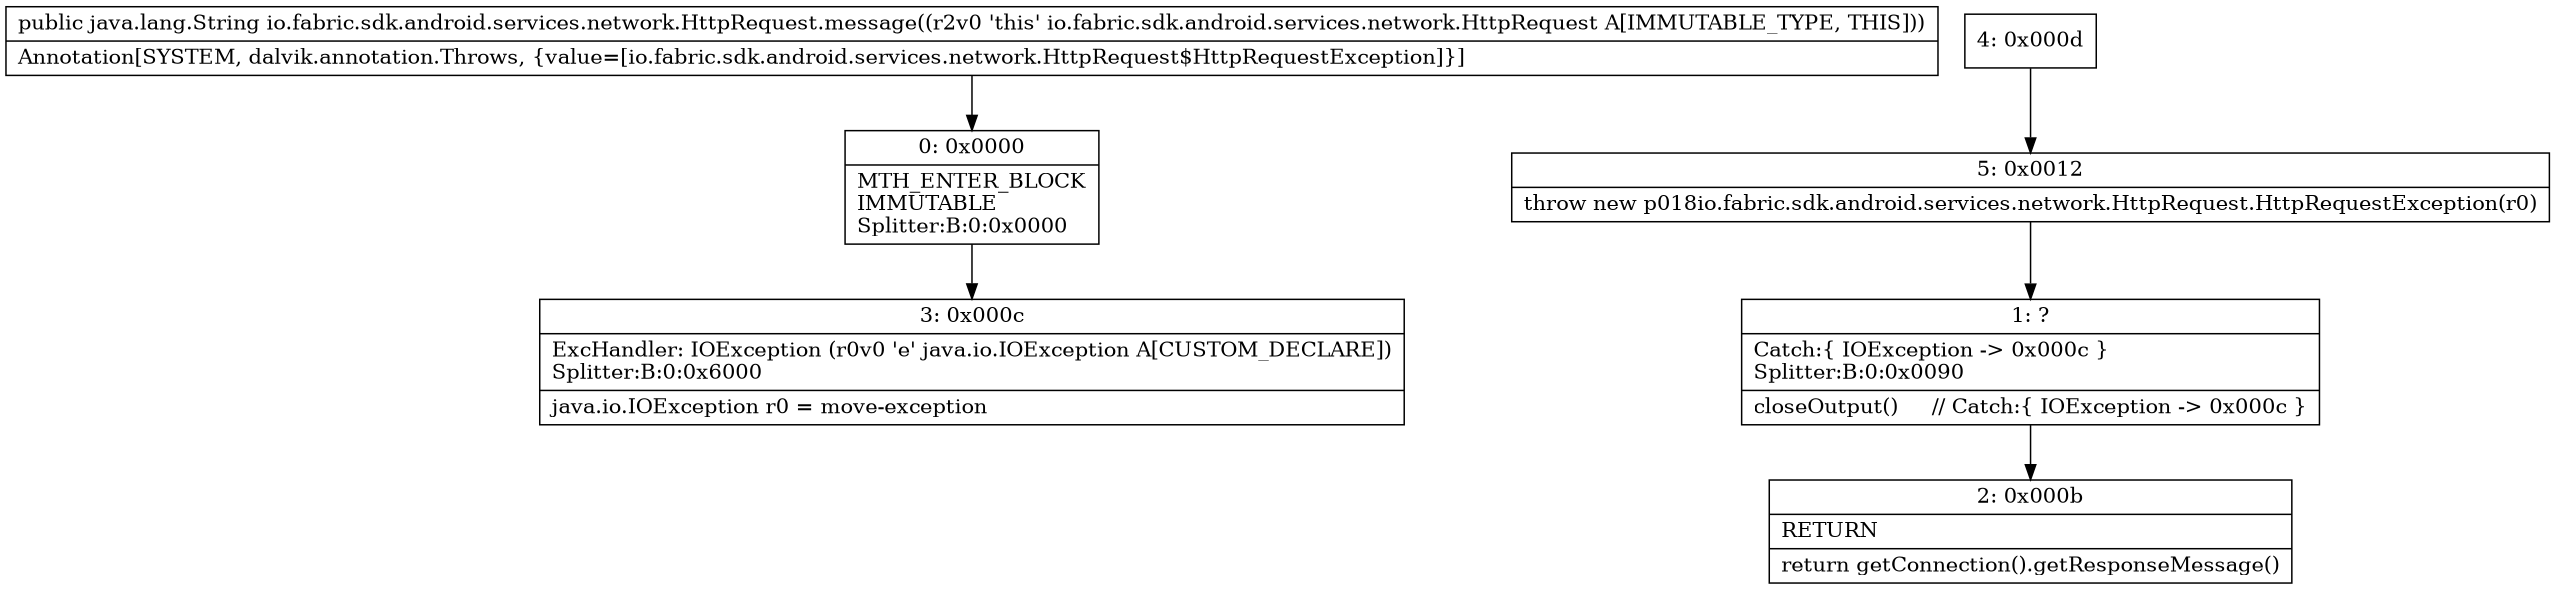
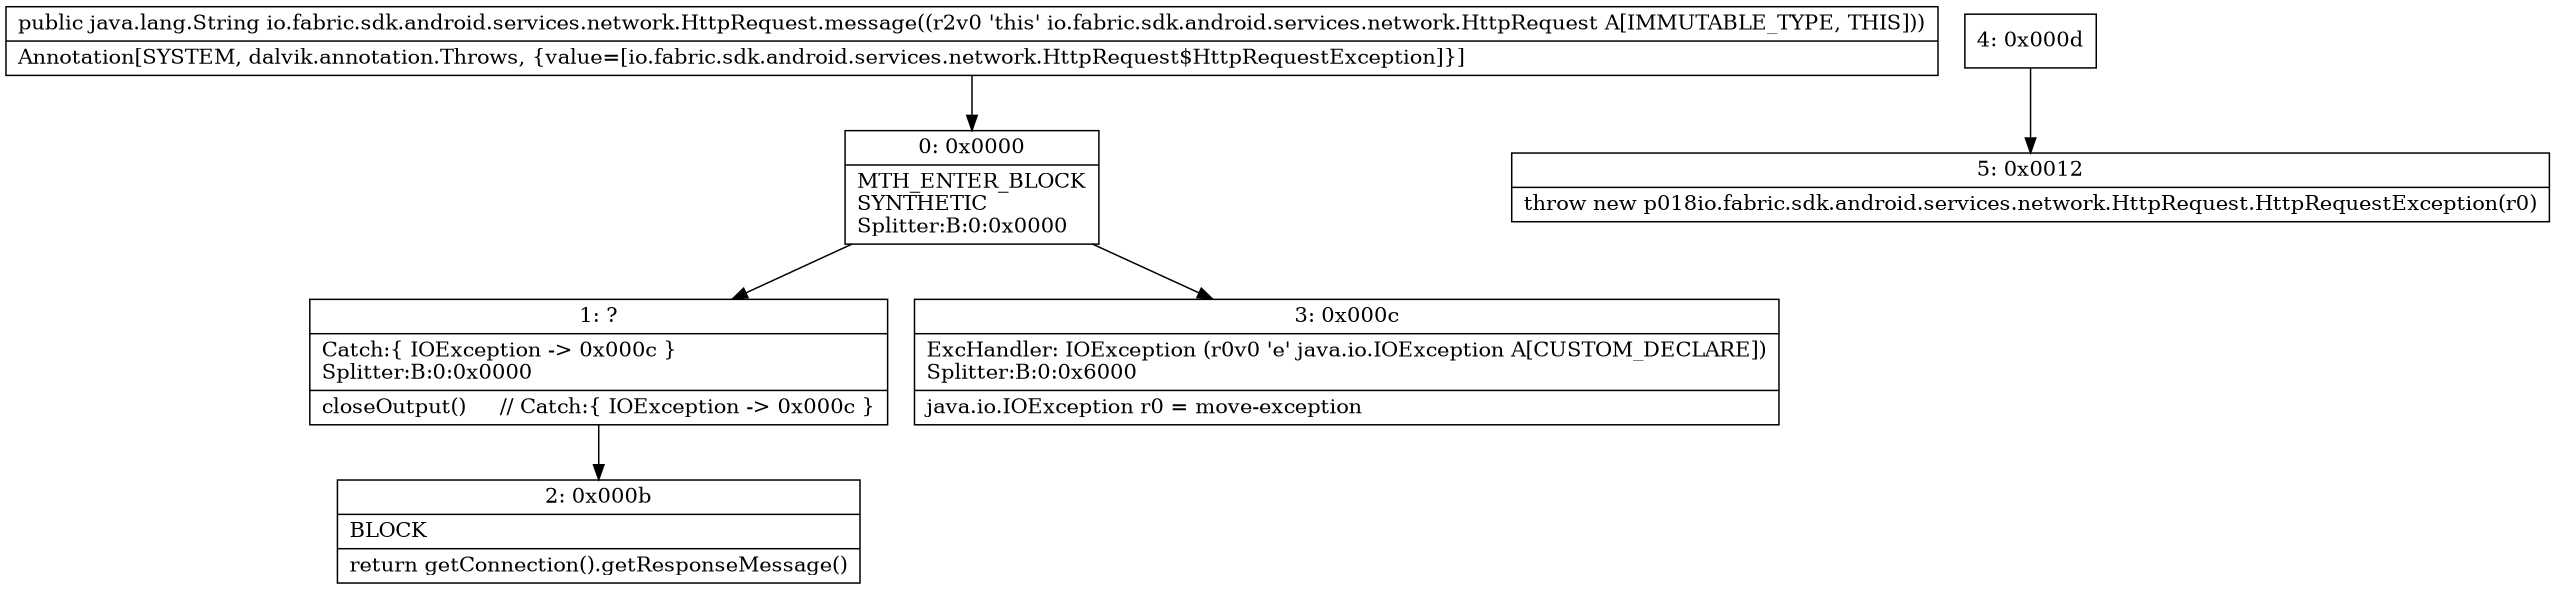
node "0: 0x0000": text "IMMUTABLE" -> "SYNTHETIC"
edge "5: 0x0012" -> "1: ?": now "0: 0x0000" -> "1: ?"
node "1: ?": text "Splitter:B:0:0x0090" -> "Splitter:B:0:0x0000"
node "2: 0x000b": text "RETURN" -> "BLOCK"
